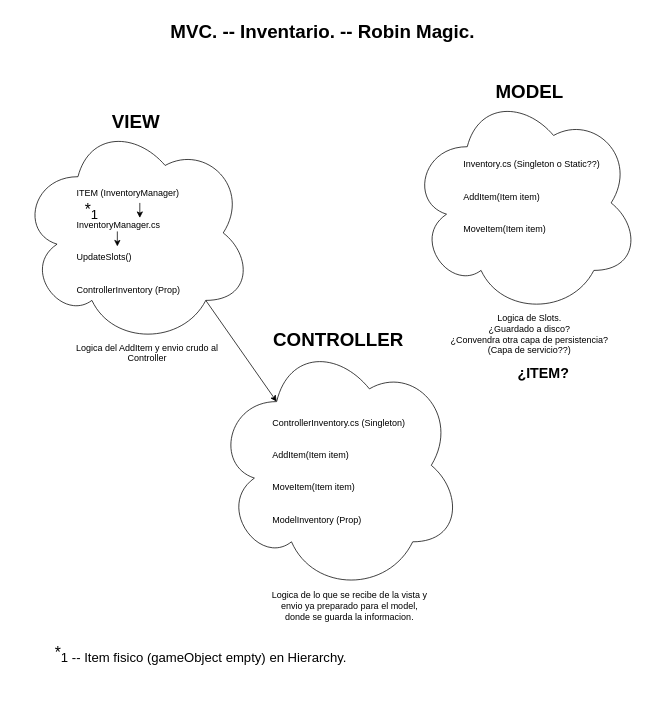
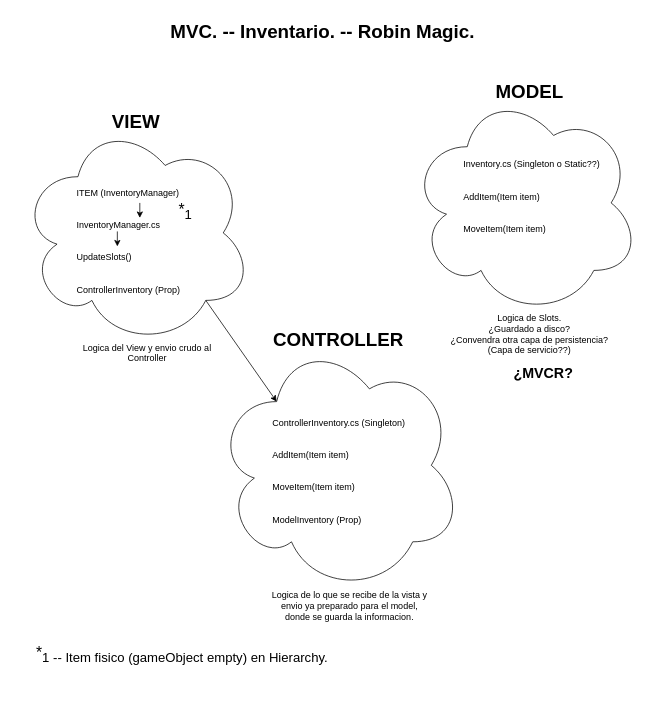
node "*1": moved (102, 210) -> (196, 210)
node "Logica del AddItem y envio crudo al Controller": label "Logica del AddItem y envio crudo al Controller" -> "Logica del View y envio crudo al Controller"
node "¿ITEM?": label "¿ITEM?" -> "¿MVCR?"
node "*1 -- Item fisico (gameObject empty) en Hierarchy.": moved (350, 668) -> (331, 668)
